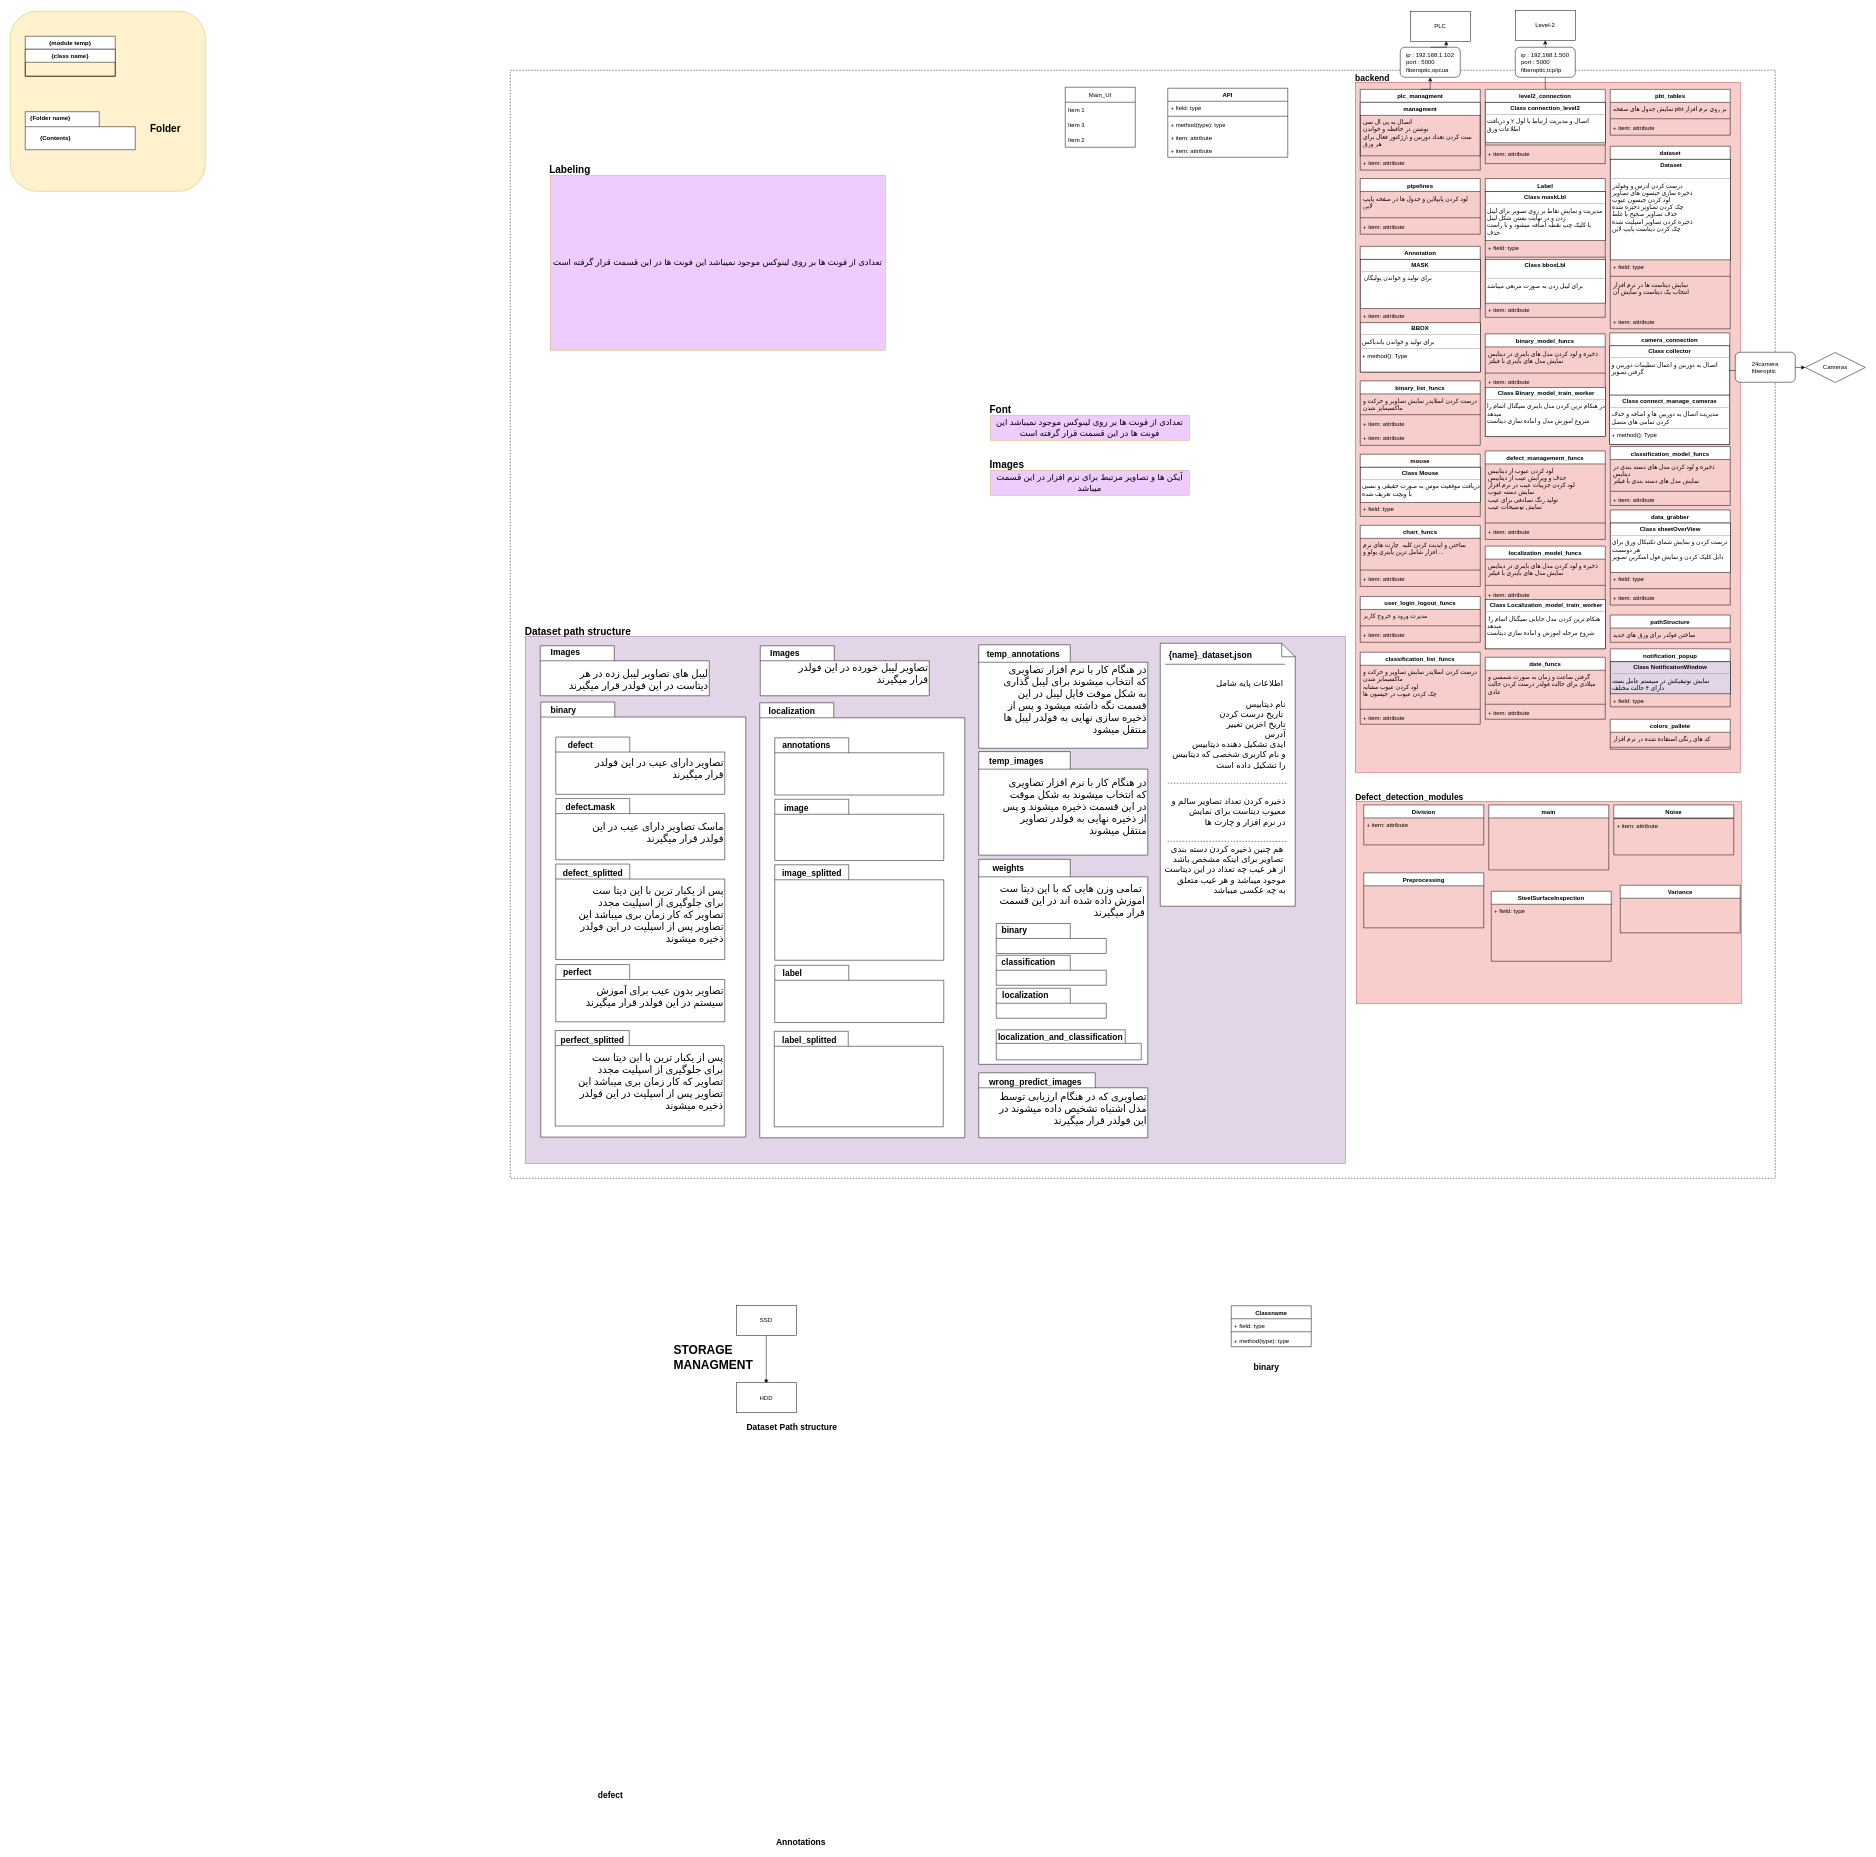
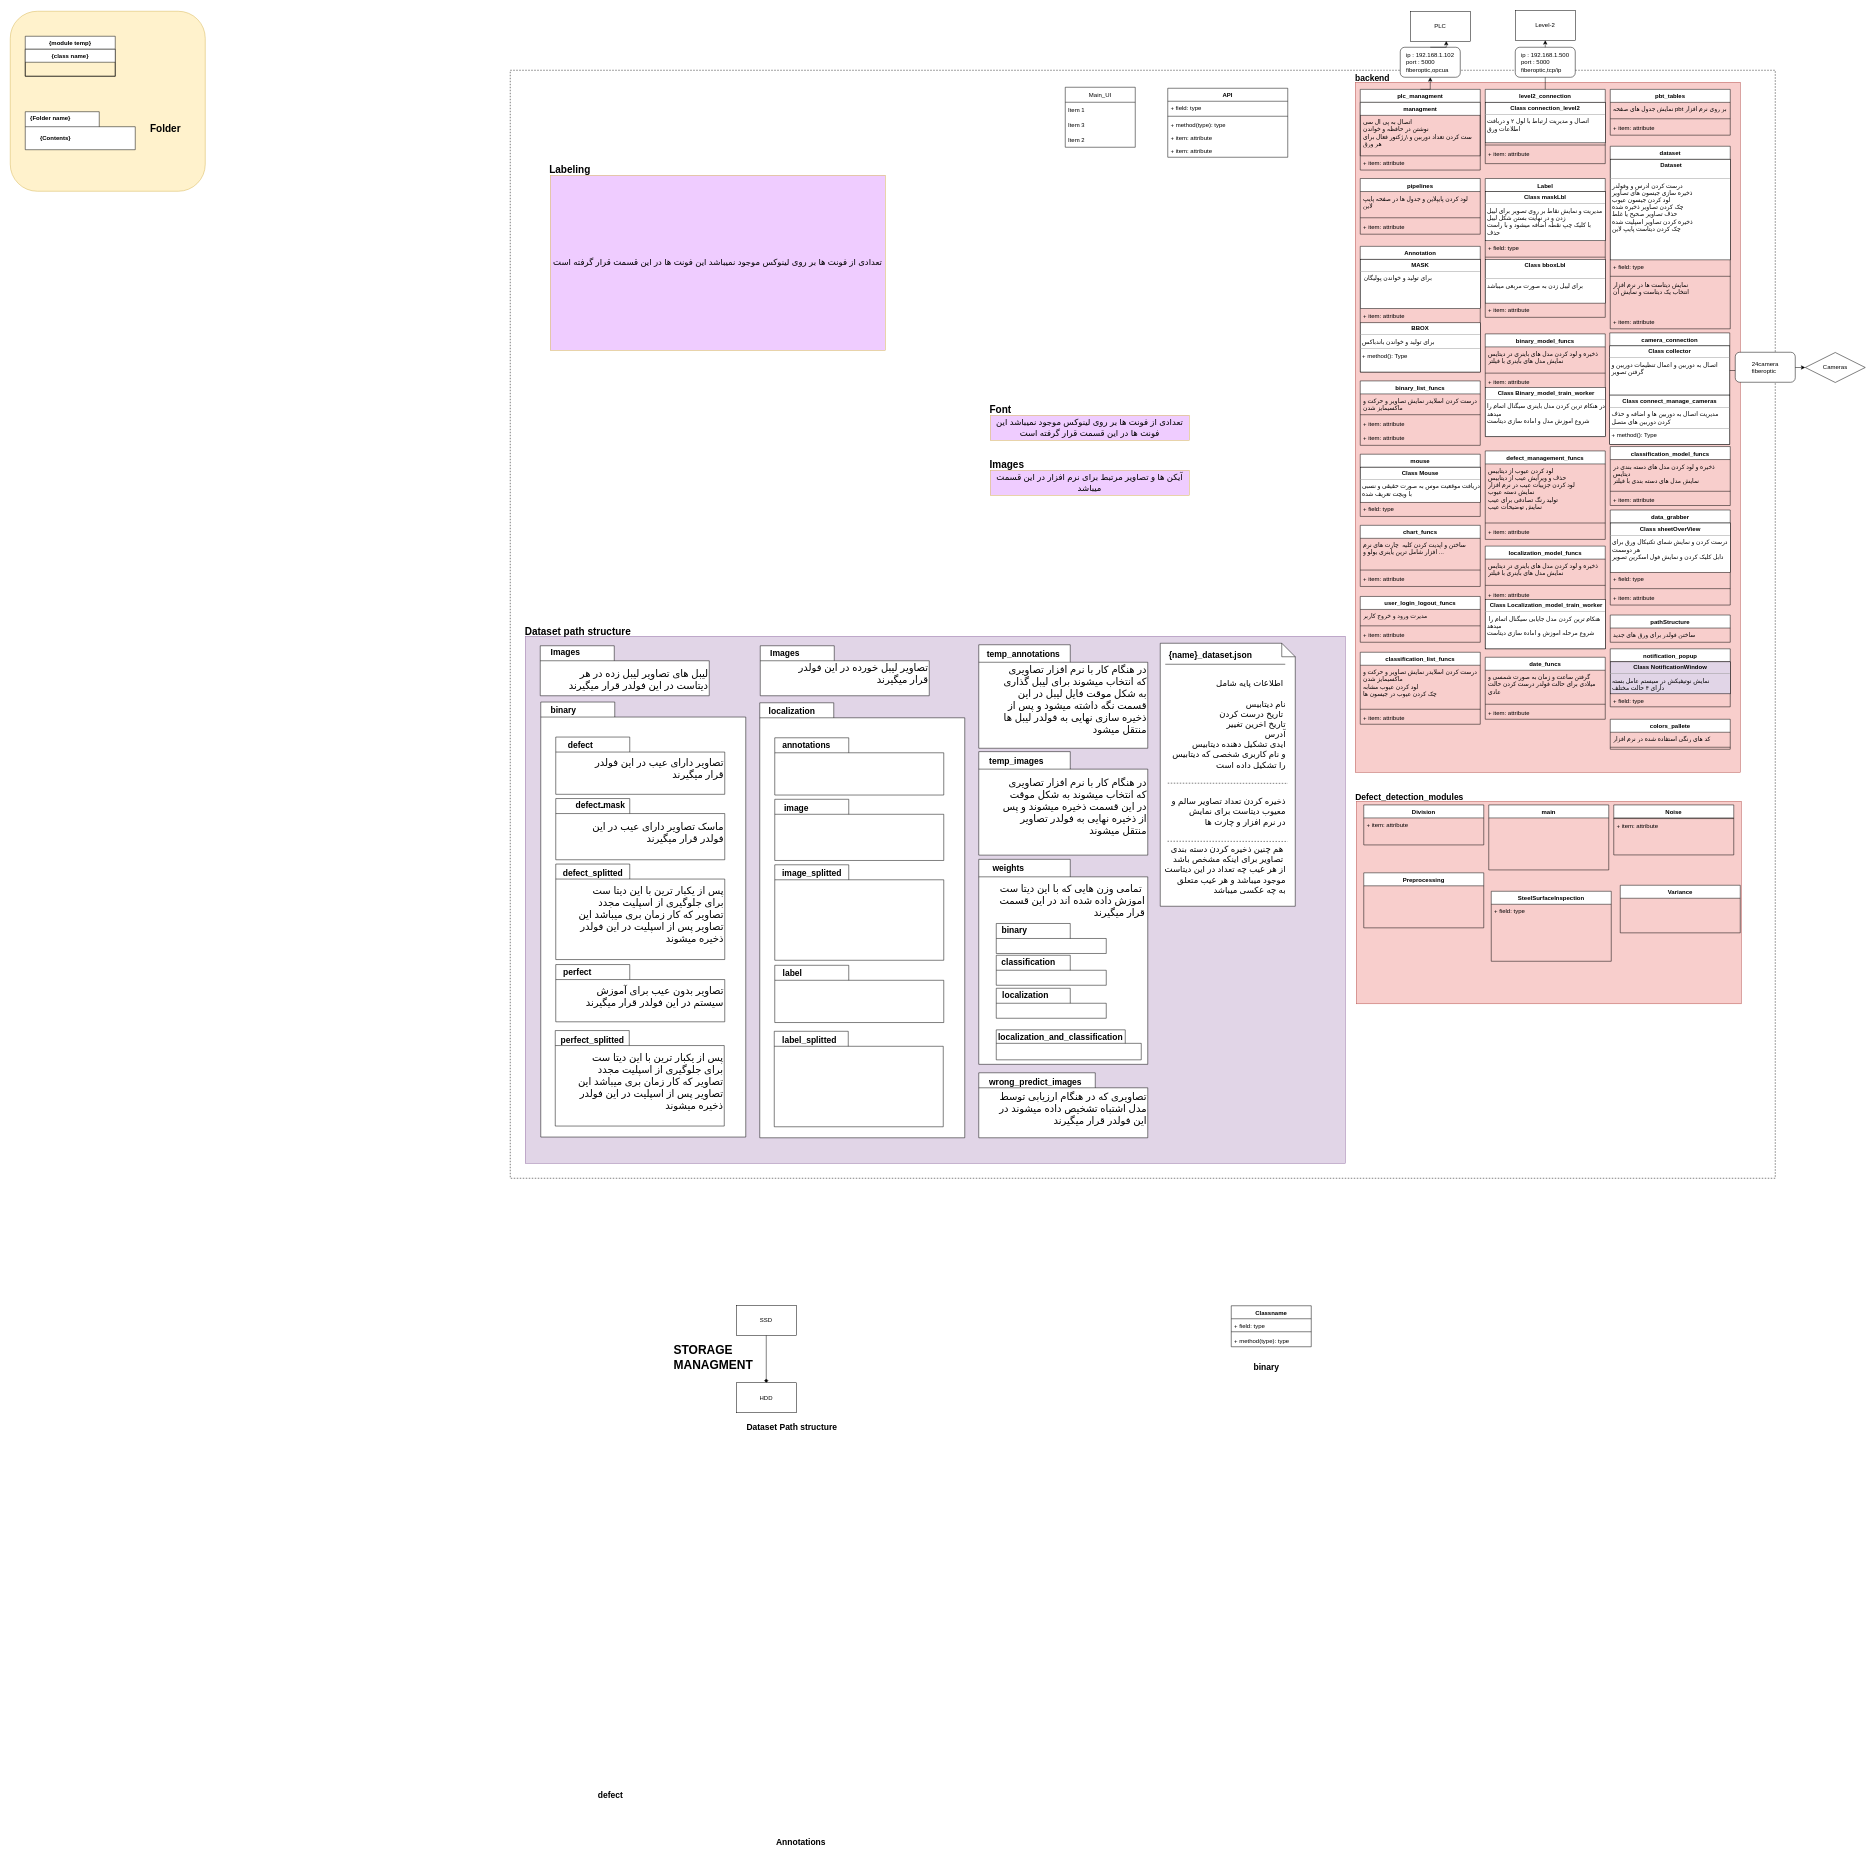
node "Class connect_manage_cameras مدیریت اتصال به دوربین ها و اضافه و حذف کردن تمامی های متصل + method(): Type": label "Class connect_manage_cameras مدیریت اتصال به دوربین ها و اضافه و حذف کردن تمامی های متصل + method(): Type" -> "Class connect_manage_cameras مدیریت اتصال به دوربین ها و اضافه و حذف کردن دوربین های متصل + method(): Type"
node "defectـmask": moved (590, 808) -> (600, 805)
